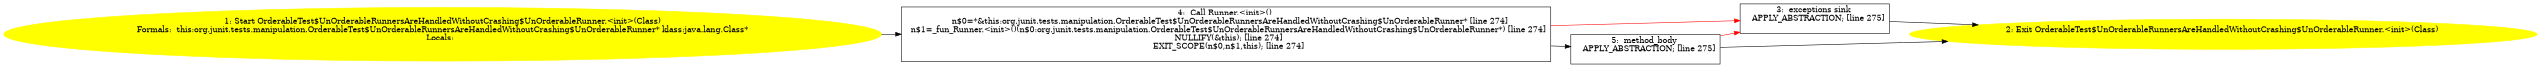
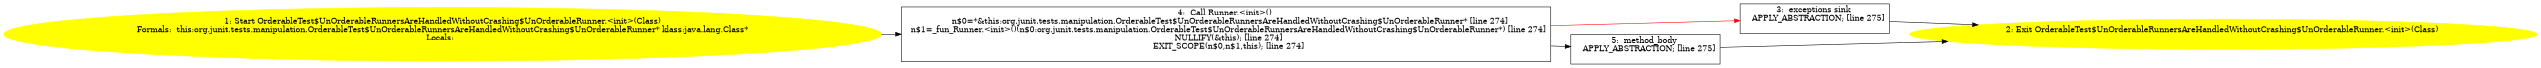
edge "5:  method_body APPLY_ABSTRACTION; [line 275]" -> "3:  exceptions sink APPLY_ABSTRACTION; [line 275]": removed
